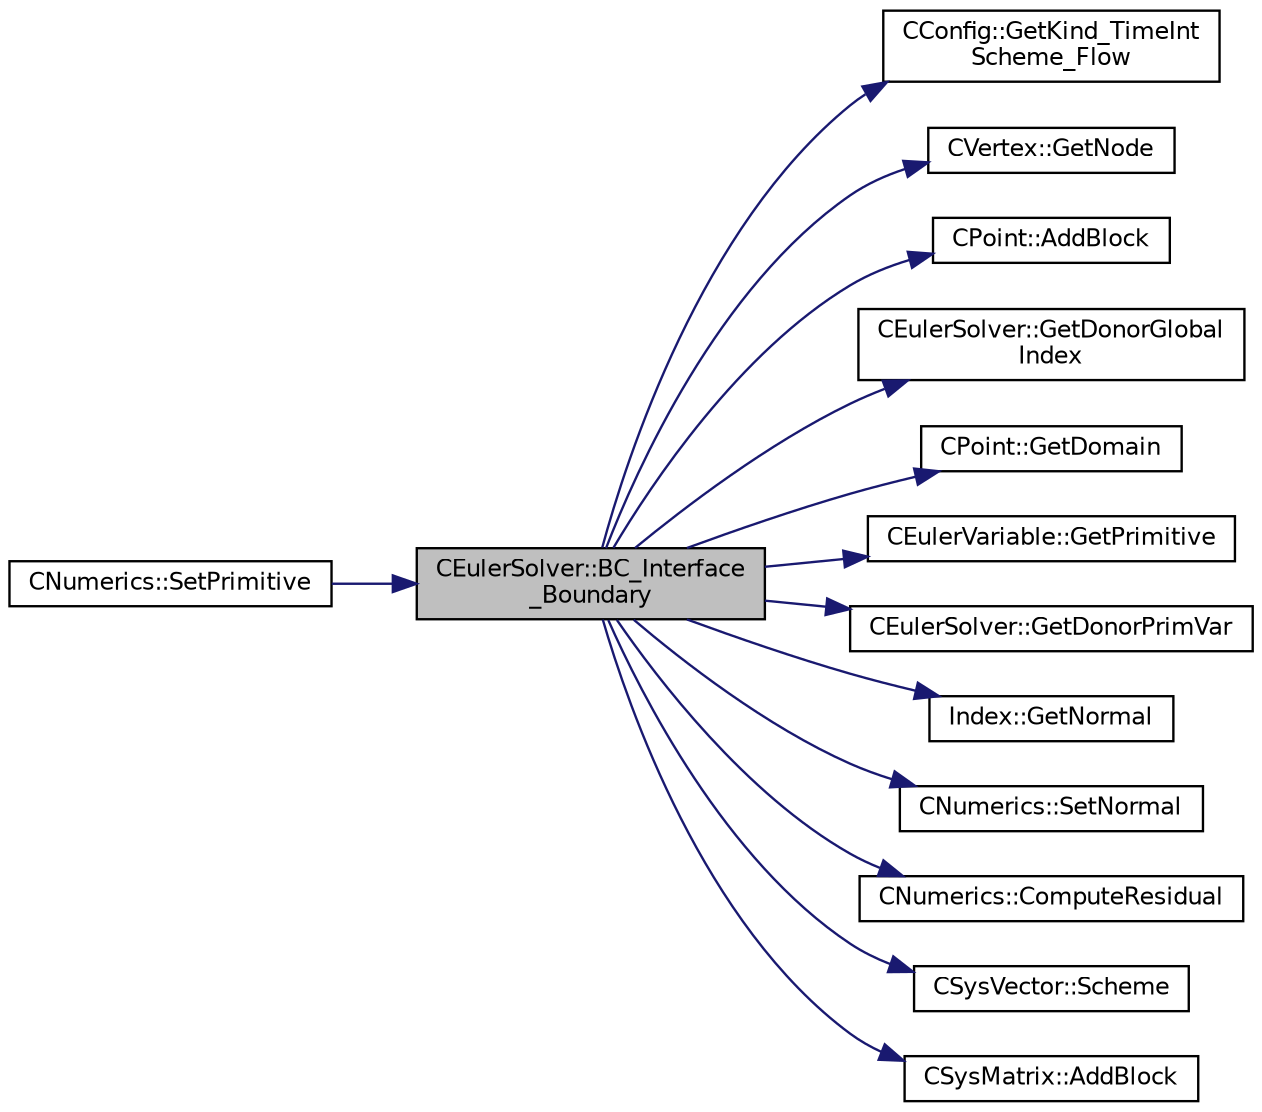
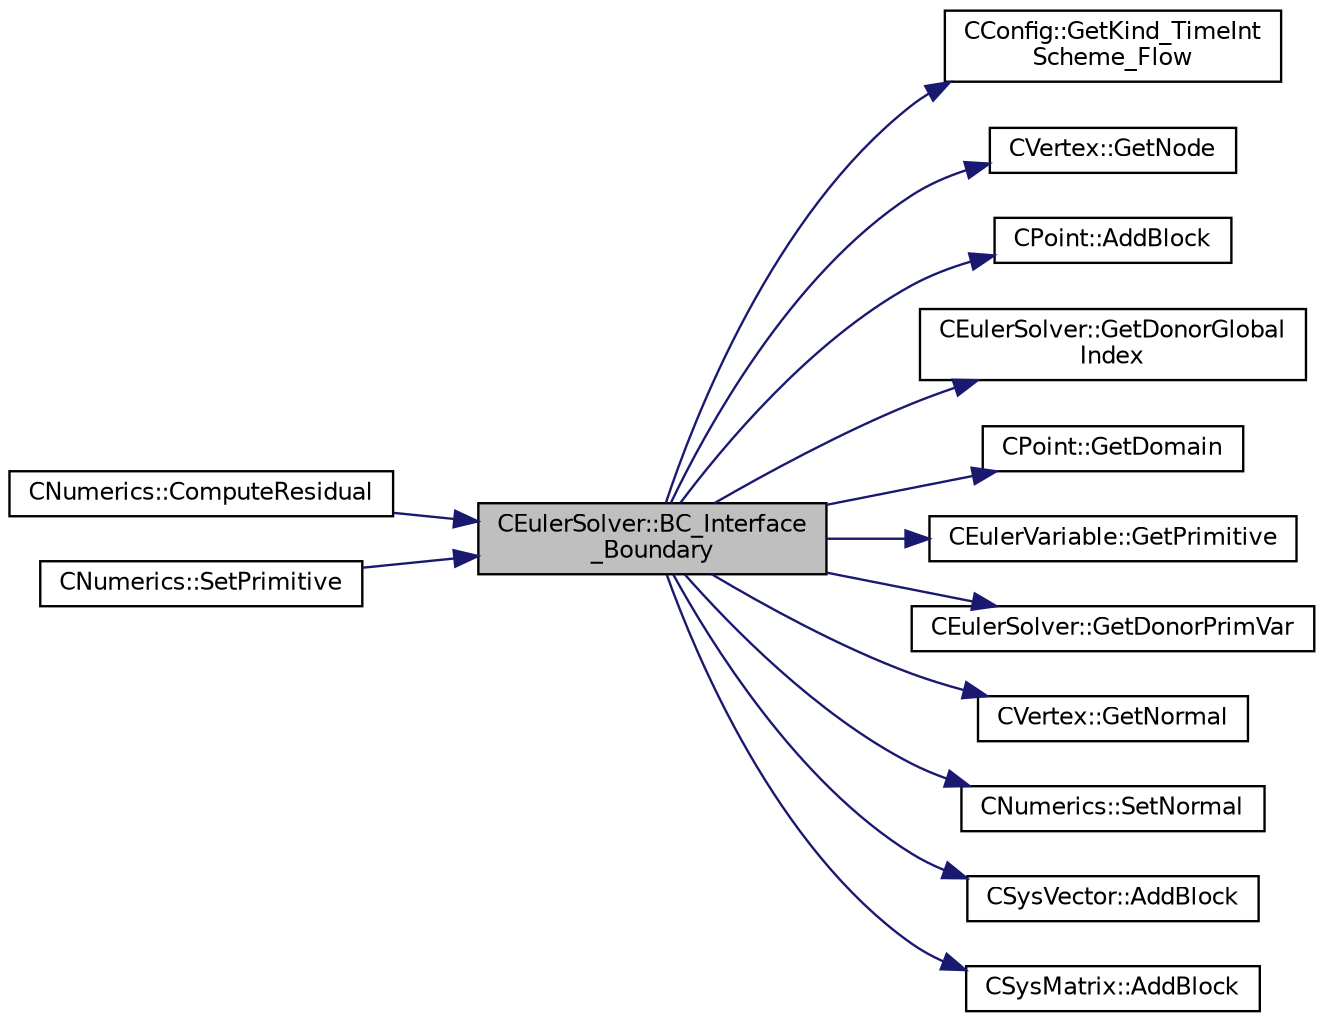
node "Index::GetNormal": label "Index::GetNormal" -> "CVertex::GetNormal"
edge "CEulerSolver::BC_Interface _Boundary" -> "CNumerics::ComputeResidual": reversed
node "CSysVector::Scheme": label "CSysVector::Scheme" -> "CSysVector::AddBlock"
